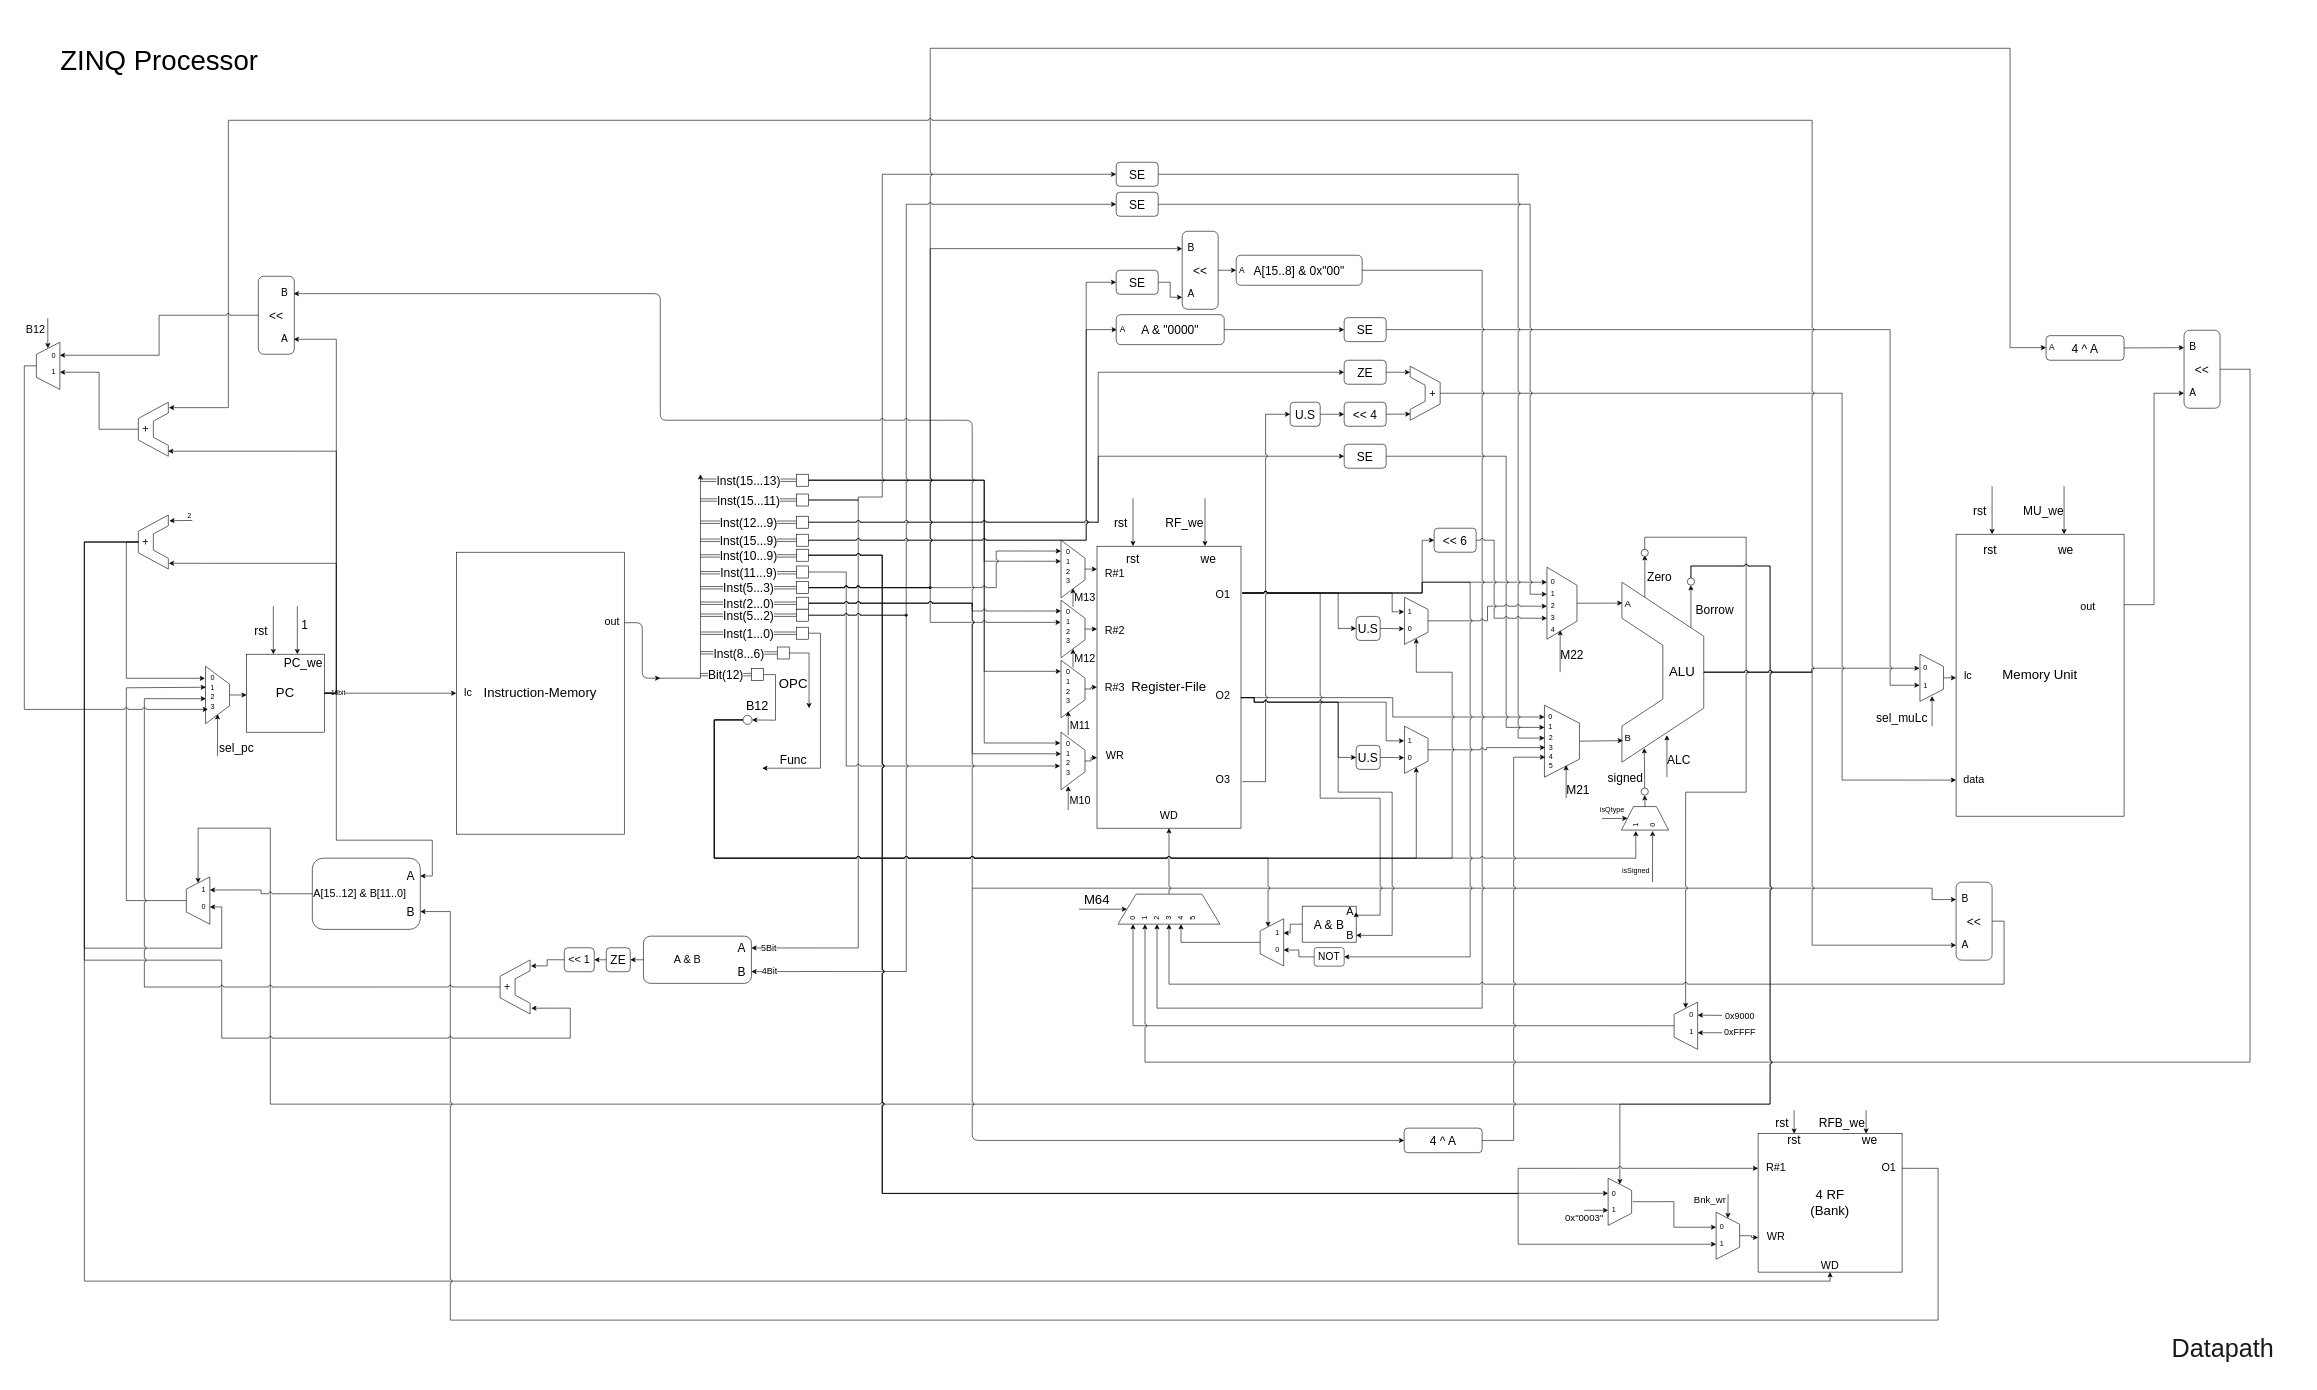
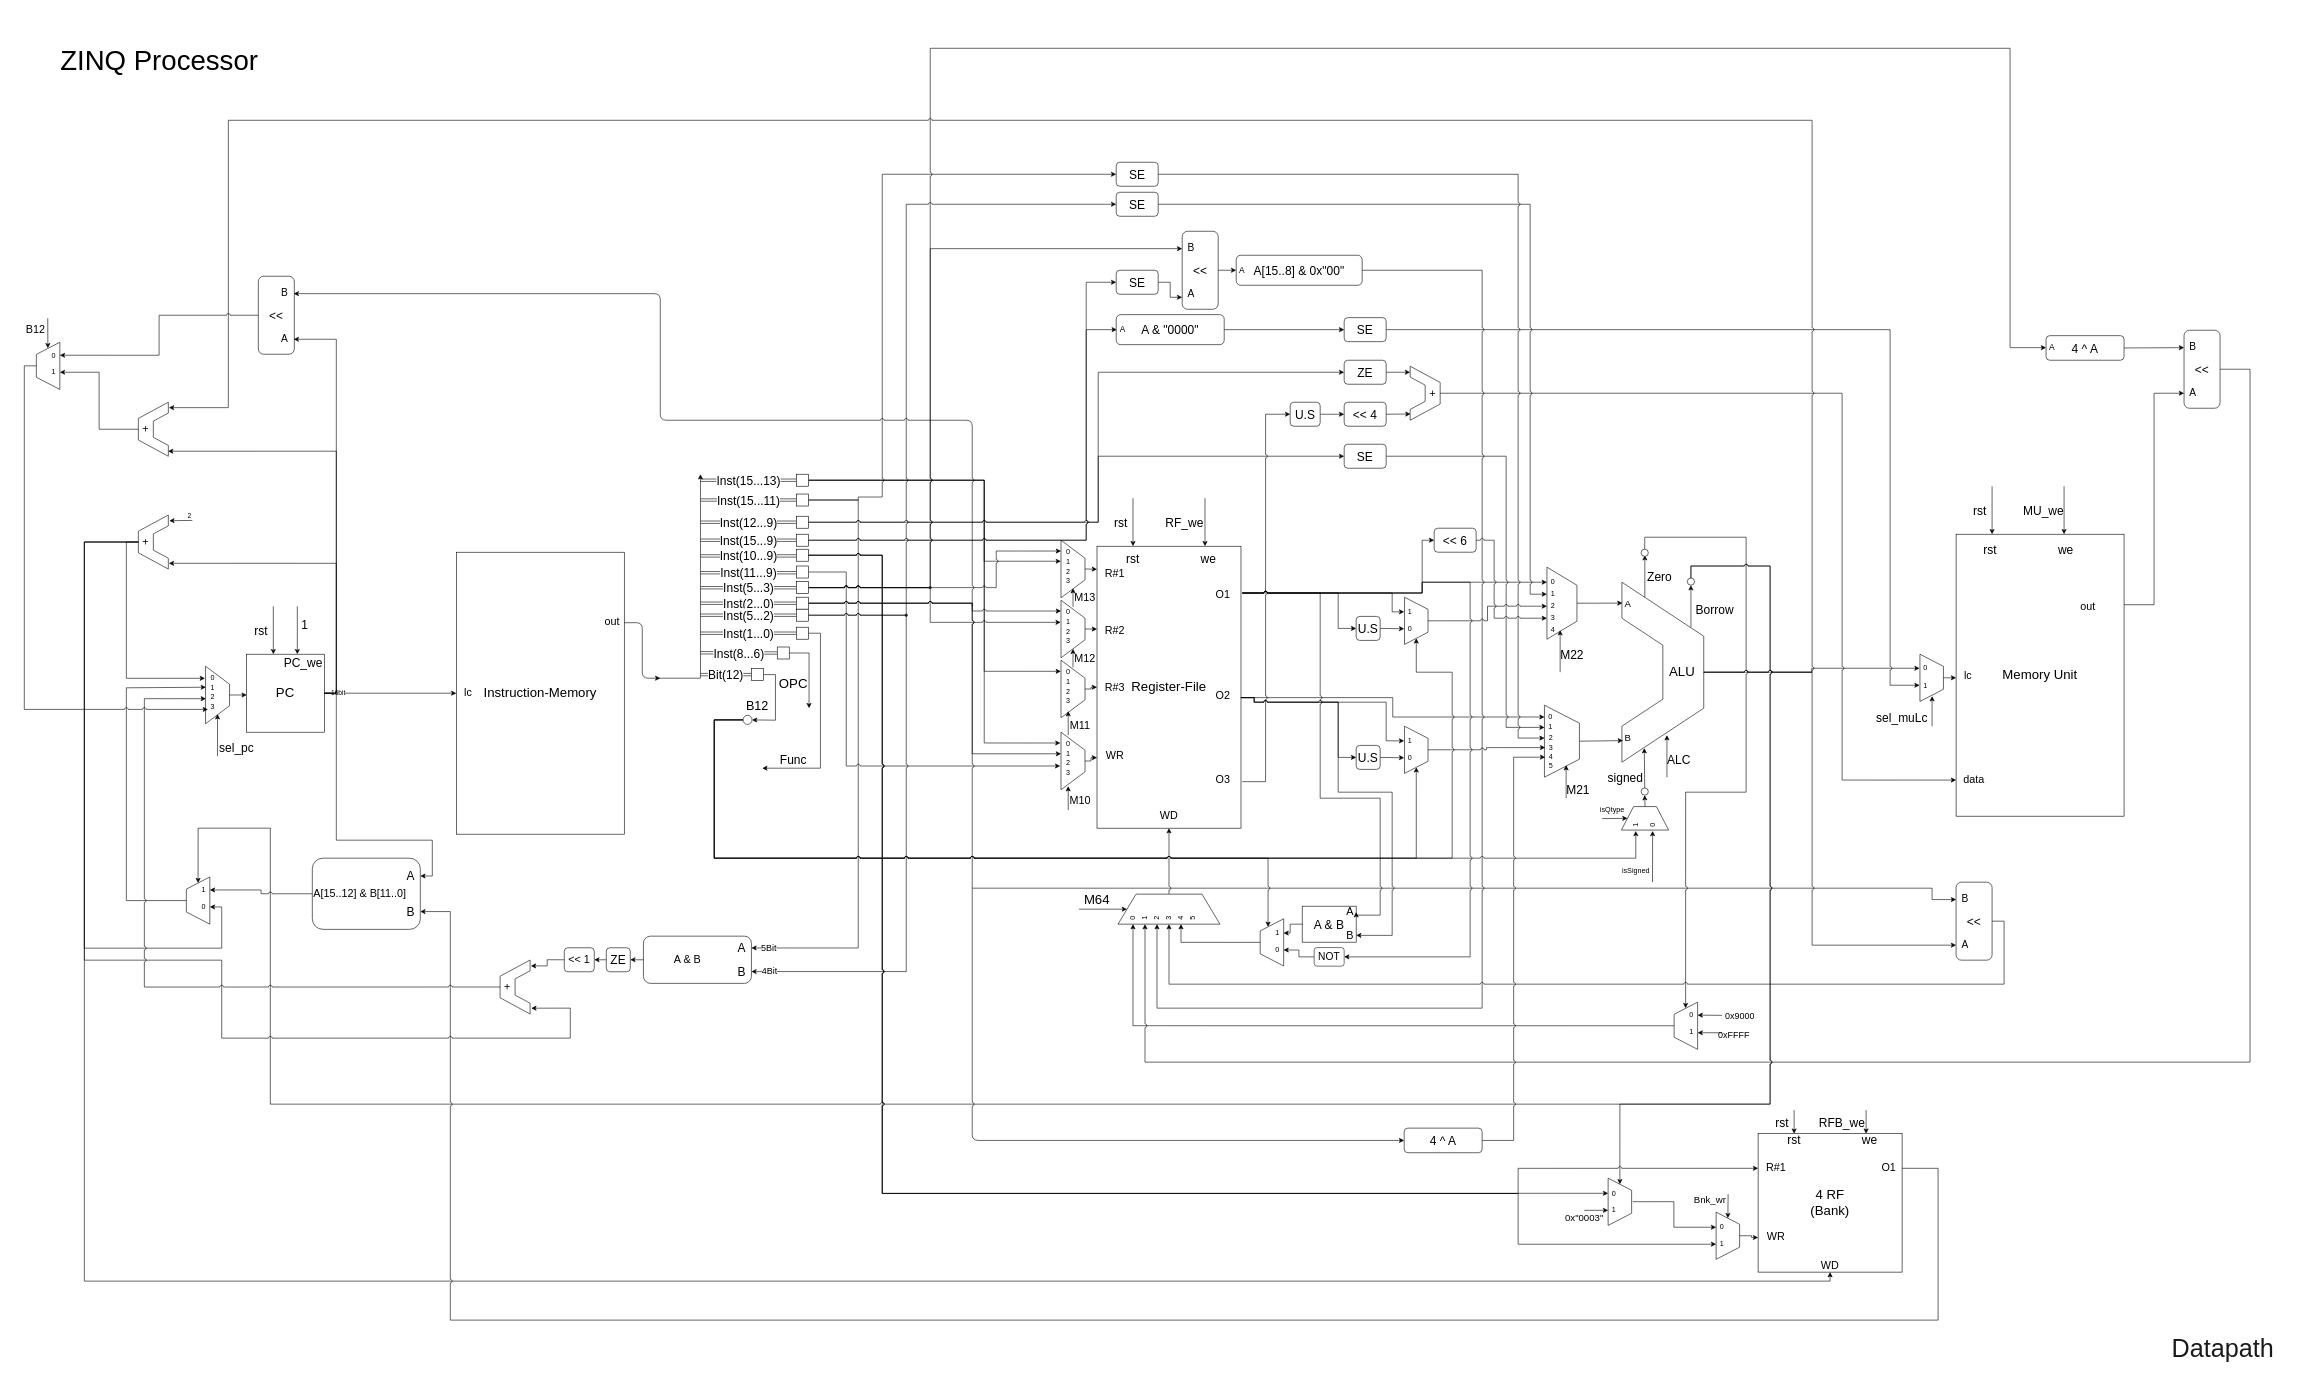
node "0xFFFF": moved (1740, 1032) -> (1734, 1035)
